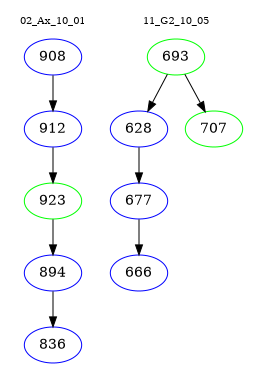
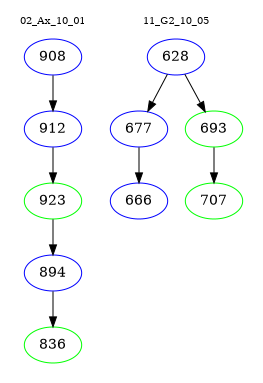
edge "693" -> "628": reversed
node "836": color blue -> green
